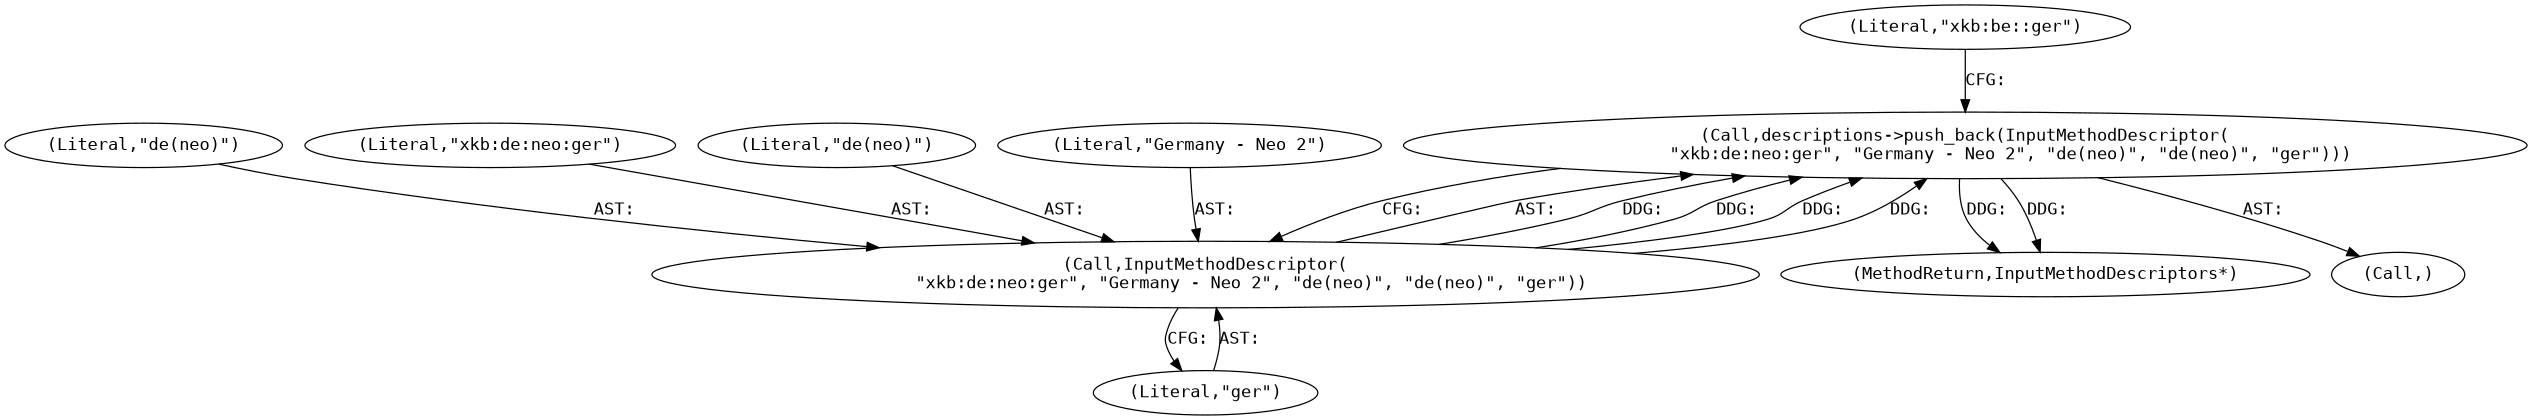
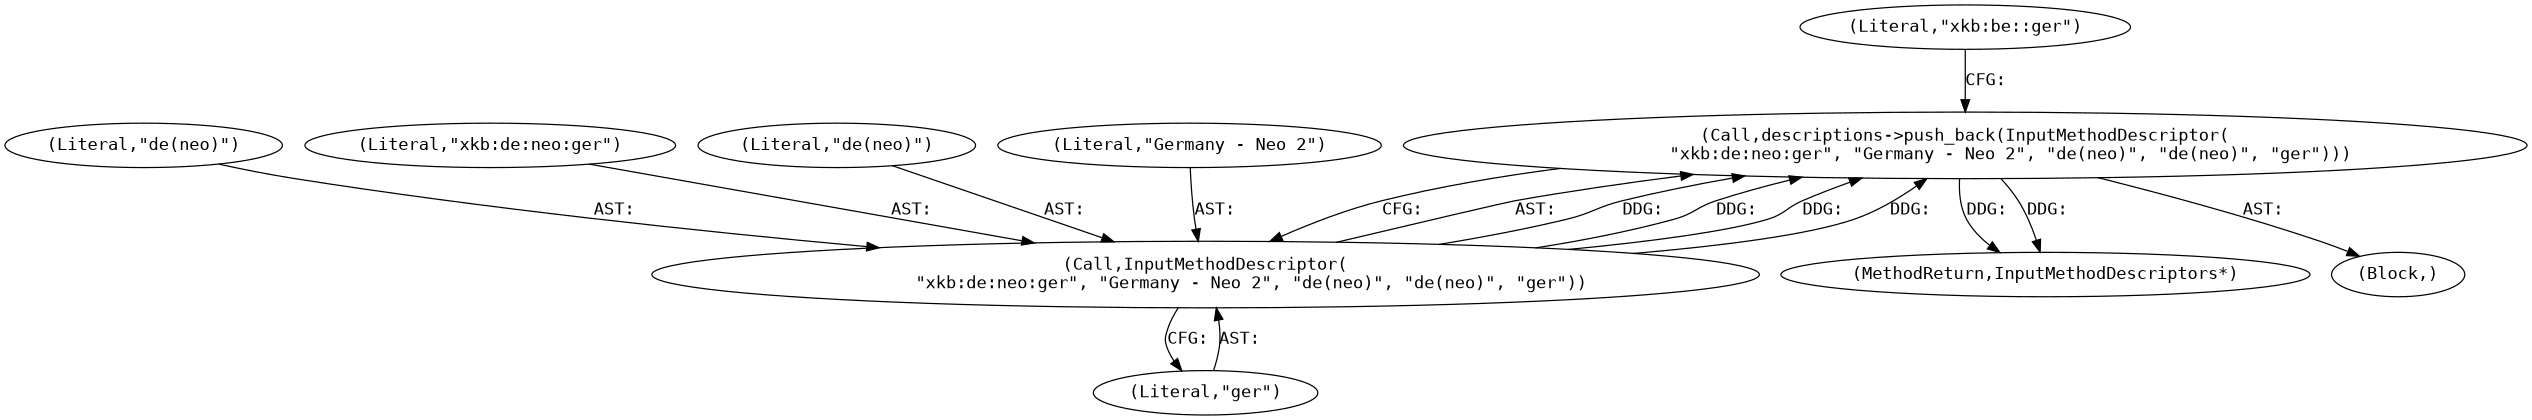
node "(Call,)": label "(Call,)" -> "(Block,)"
